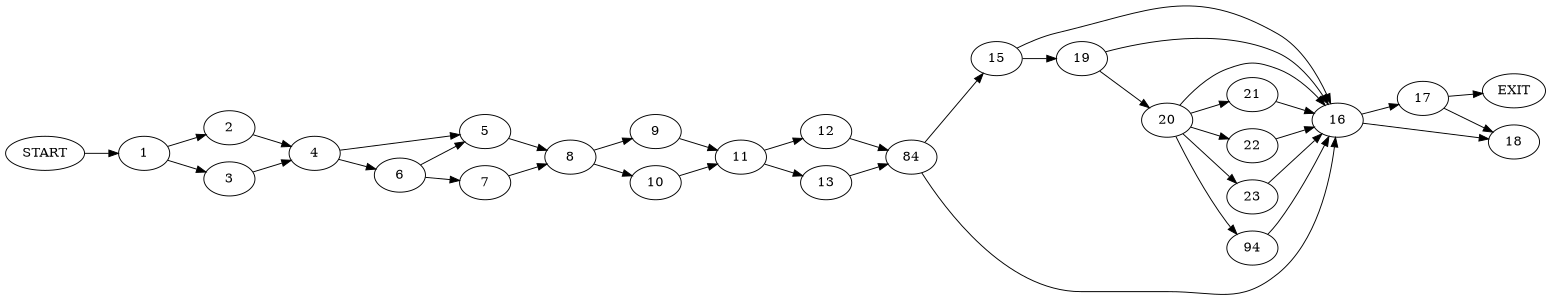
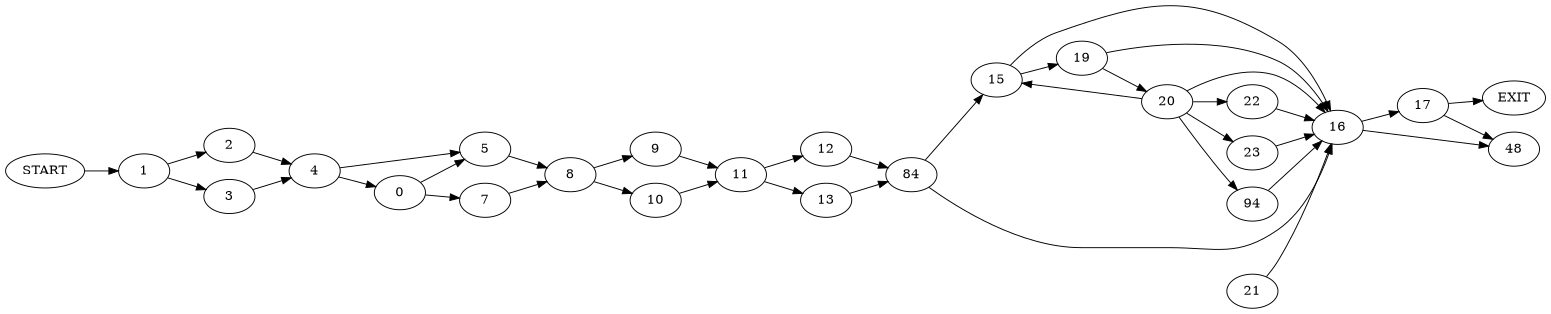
edge "20" -> "21": now "20" -> "15"
node "18": label "18" -> "48"
node "6": label "6" -> "0"
